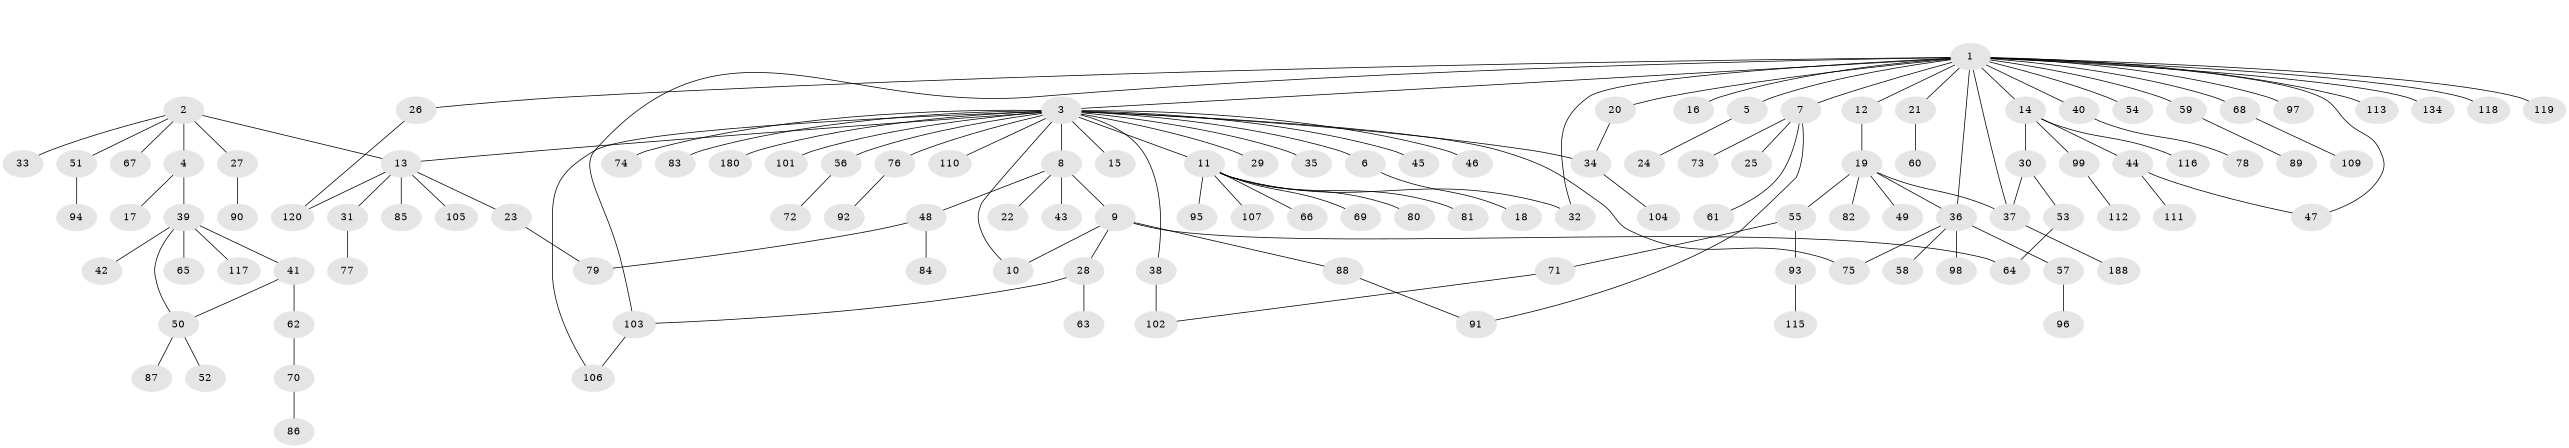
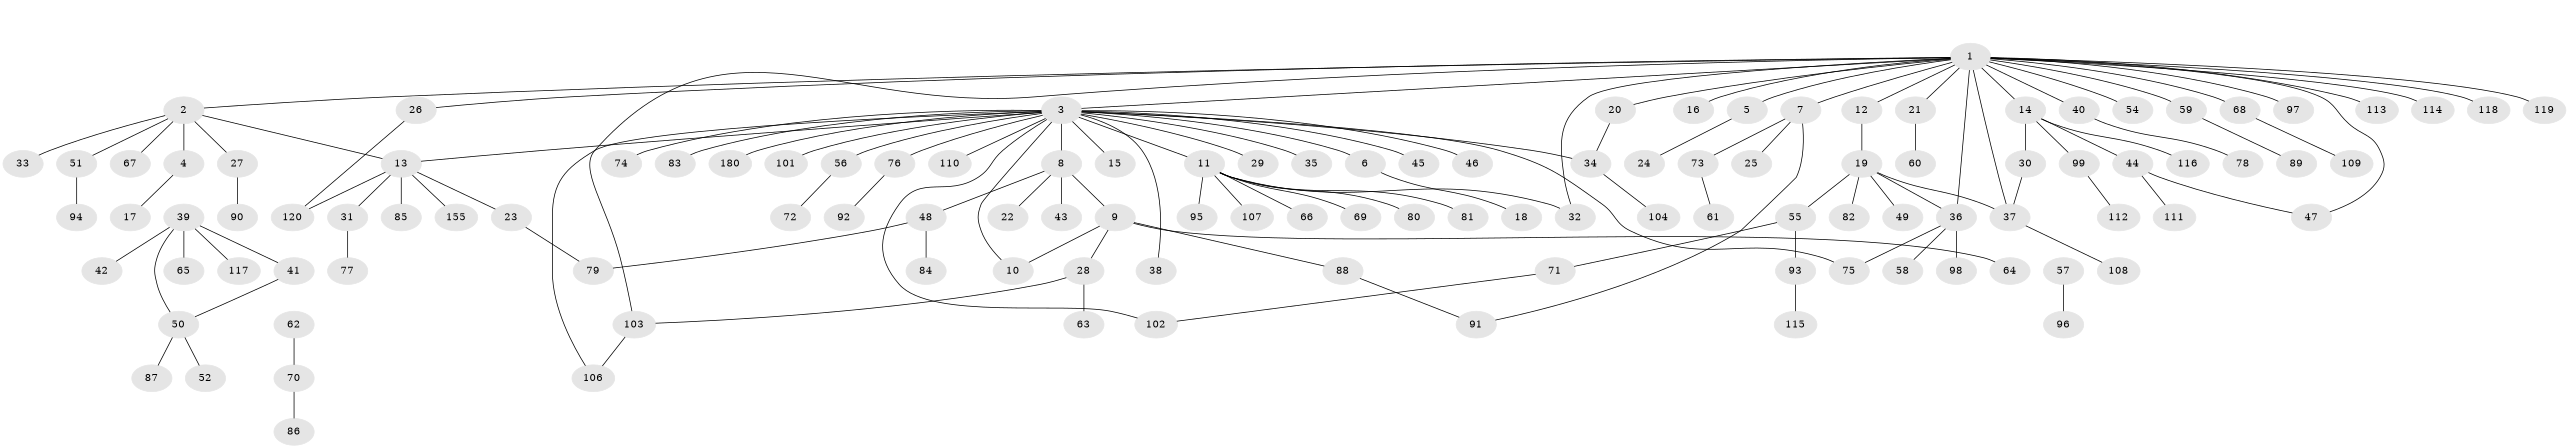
edge "1" -- "2": added
node "134": label "134" -> "114"
edge "7" -- "61": now "73" -- "61"
edge "4" -- "39": removed
node "105": label "105" -> "155"
node "53": removed
edge "36" -- "57": removed
node "188": label "188" -> "108"
edge "41" -- "62": removed
edge "38" -- "102": now "3" -- "102"
